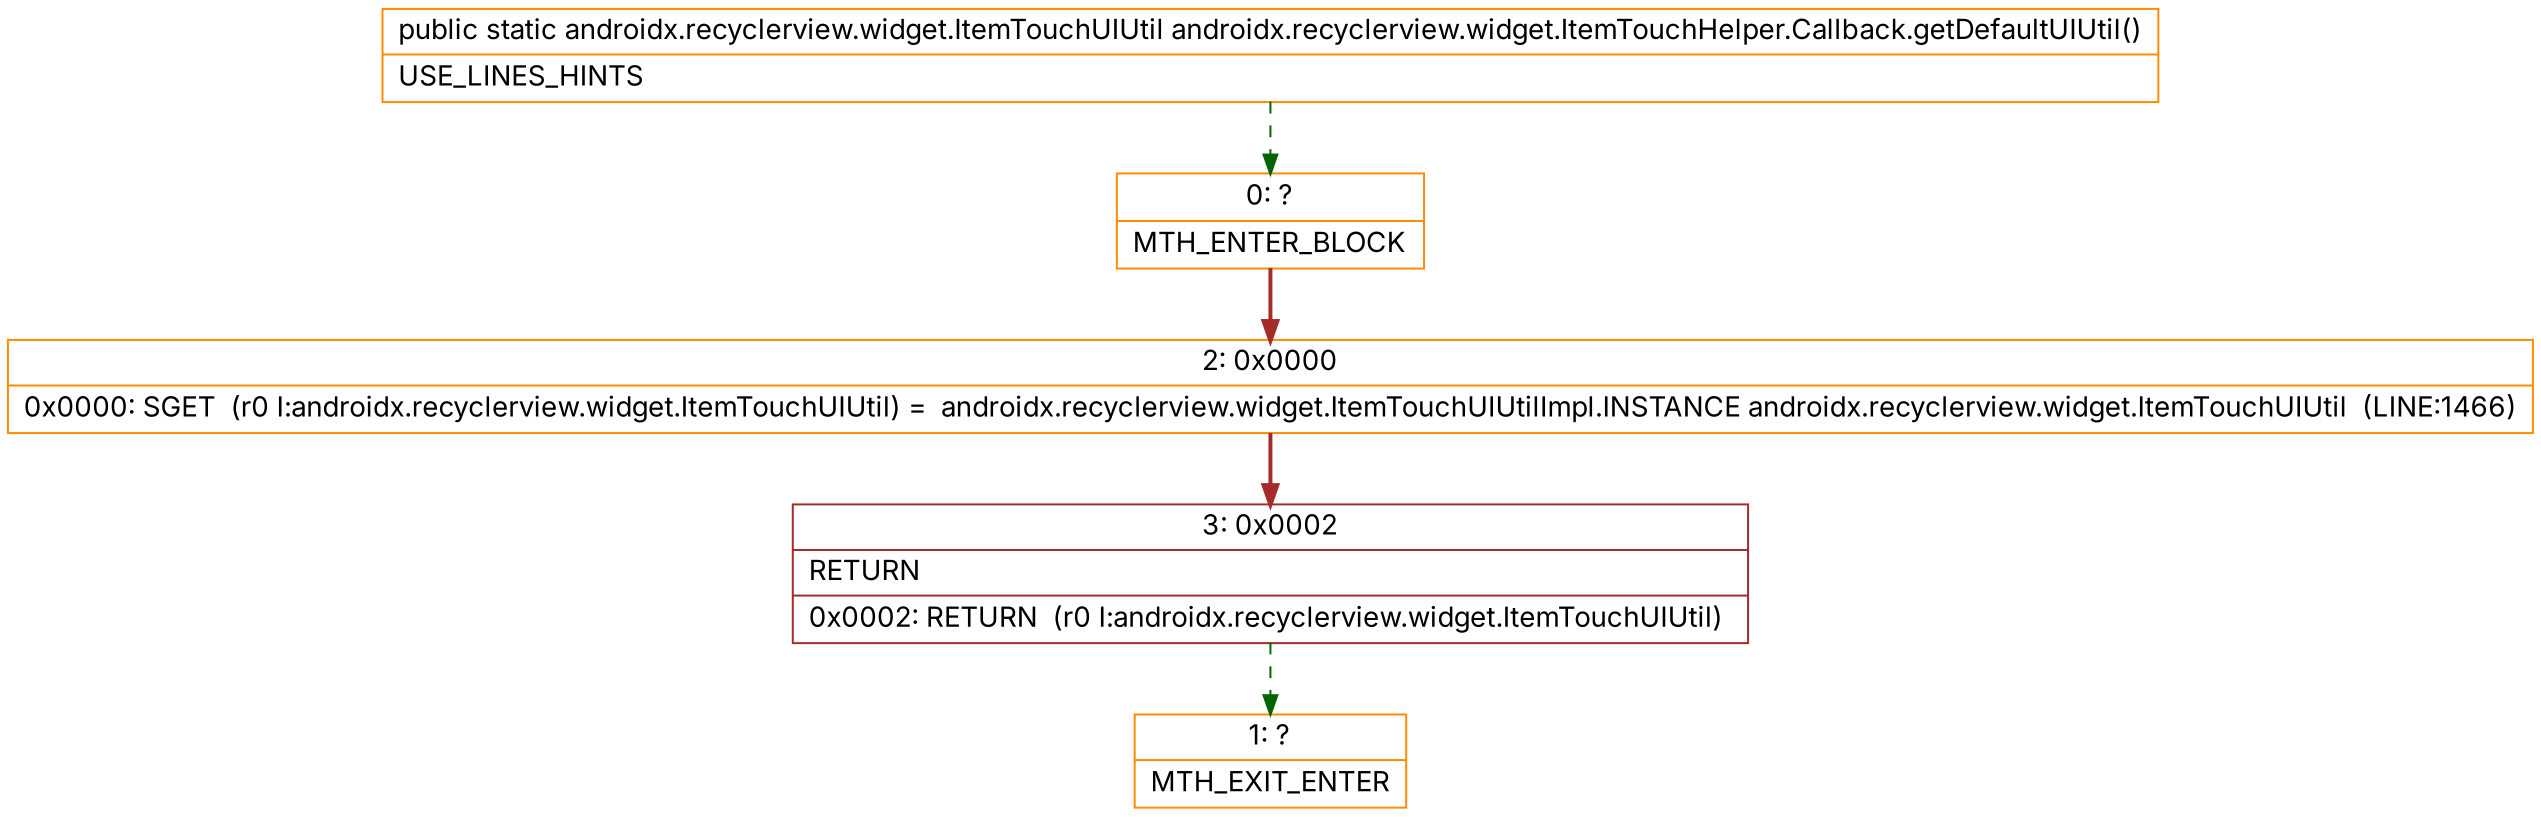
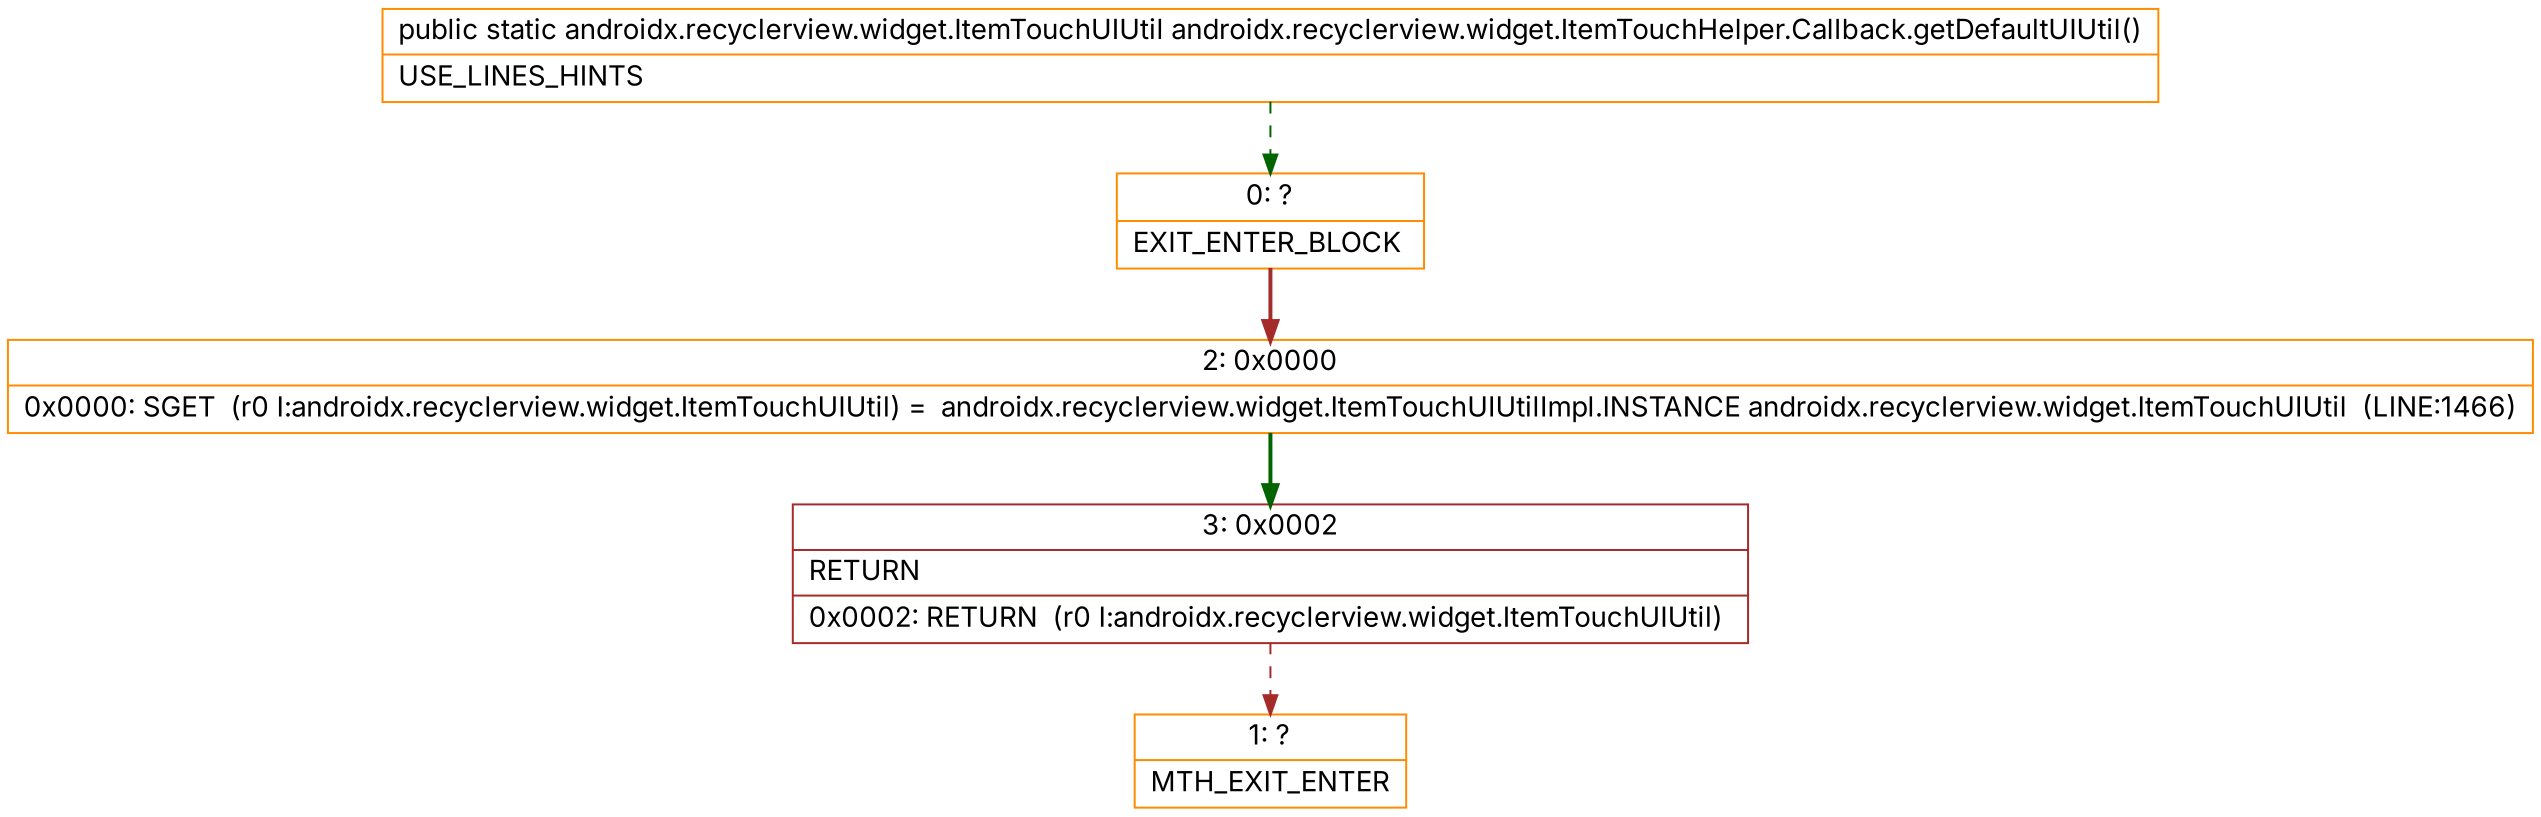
node "0: ?": text "MTH_ENTER_BLOCK" -> "EXIT_ENTER_BLOCK"
edge "2: 0x0000" -> "3: 0x0002": color brown -> darkgreen
edge "3: 0x0002" -> "1: ?": color darkgreen -> brown
